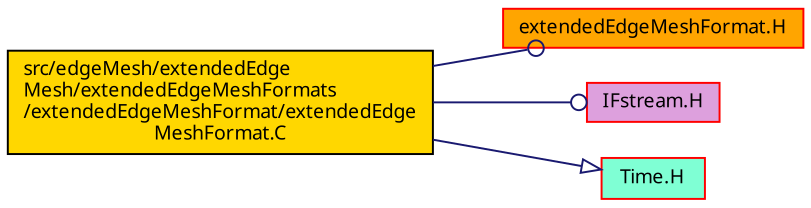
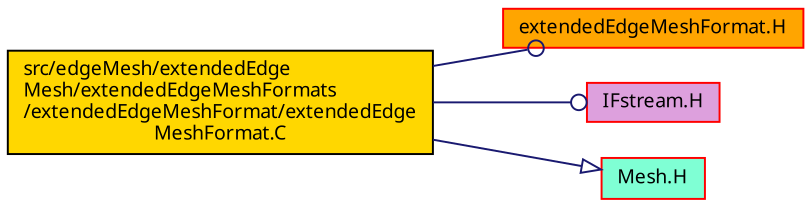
node "Time.H": label "Time.H" -> "Mesh.H"
